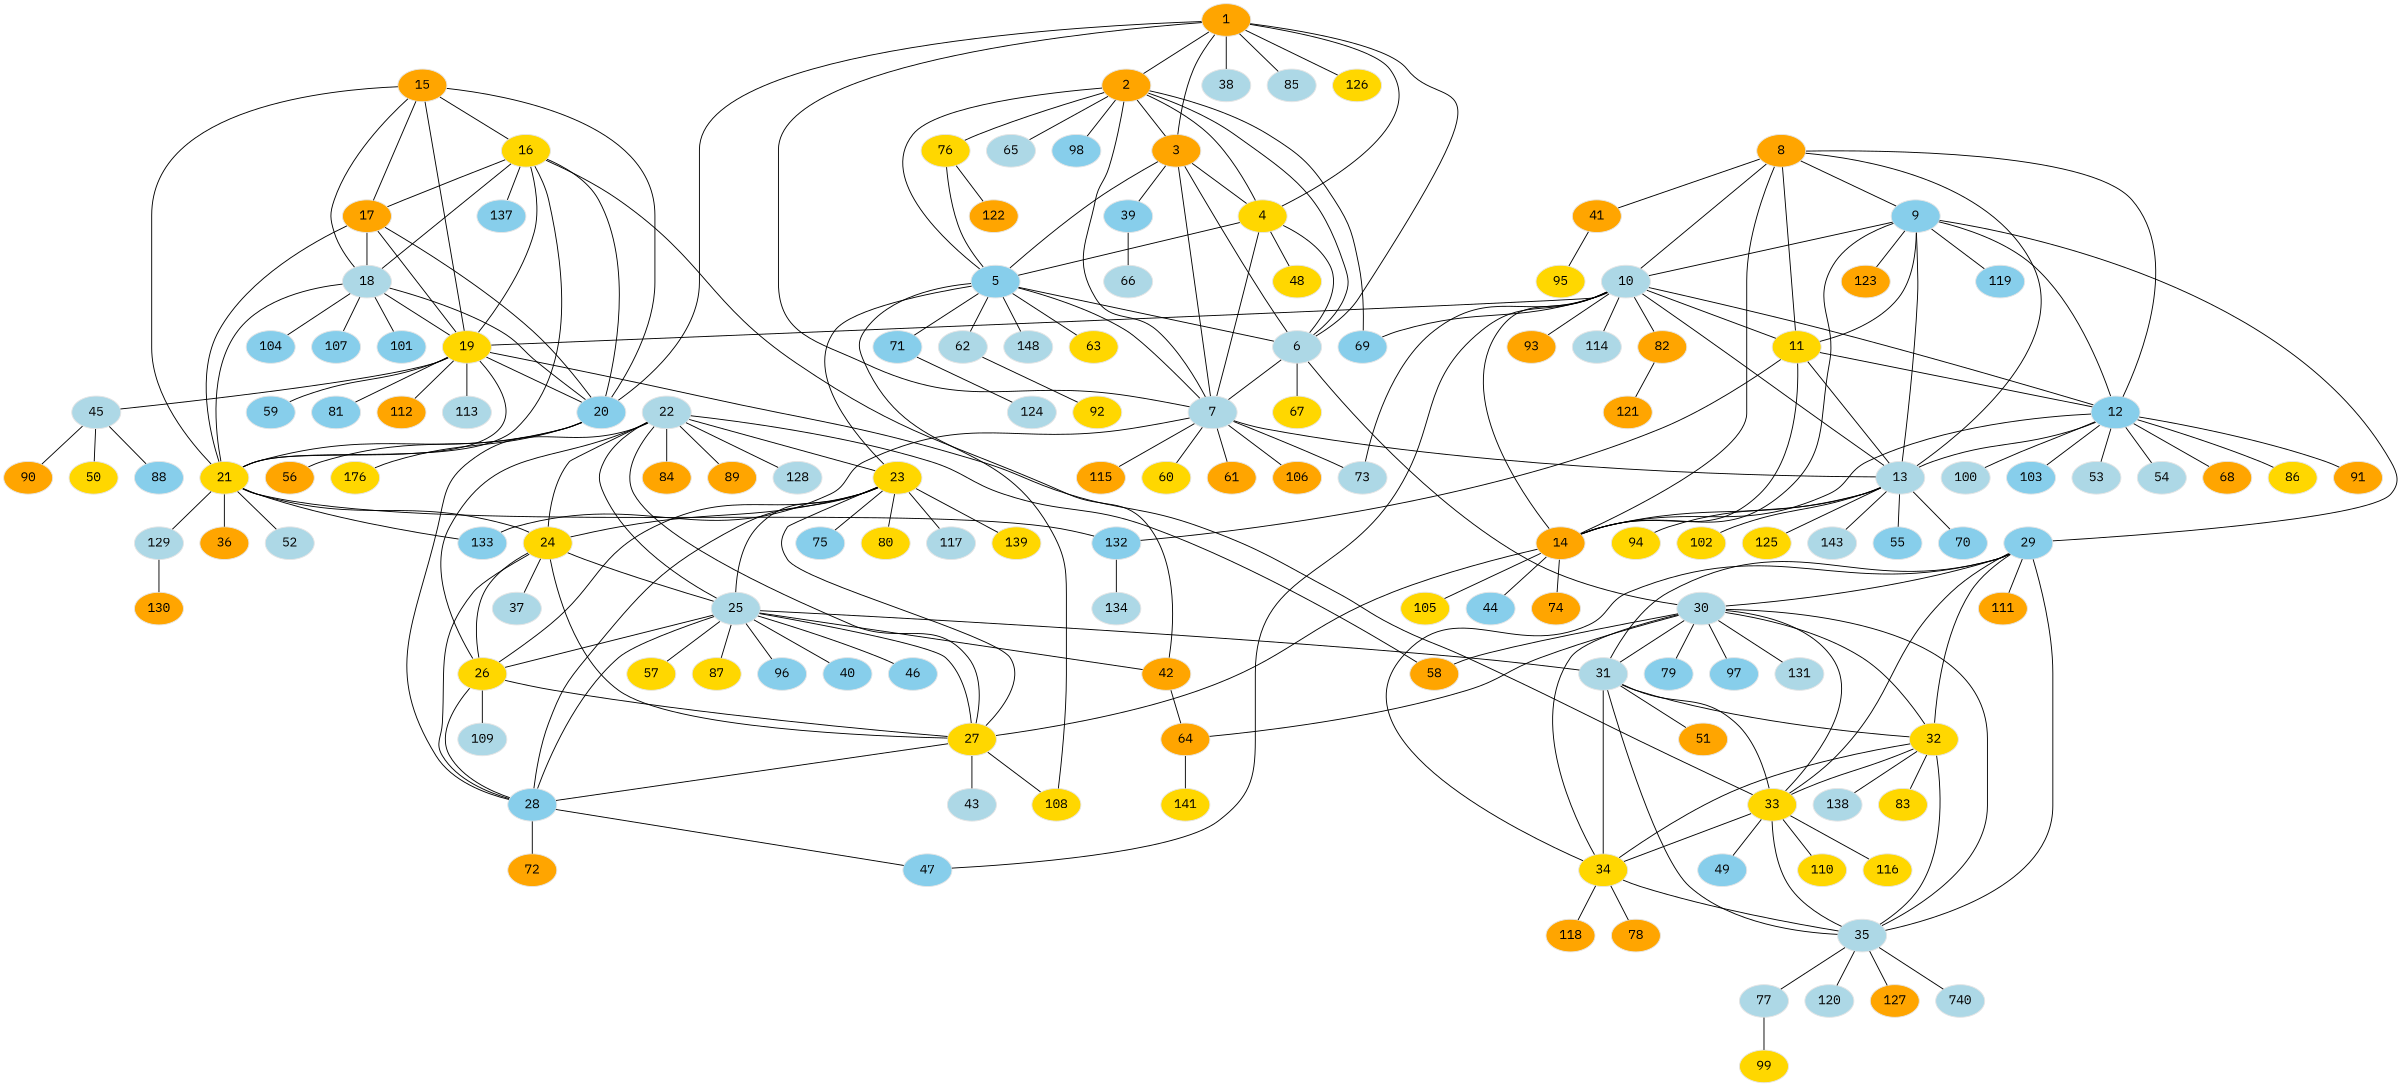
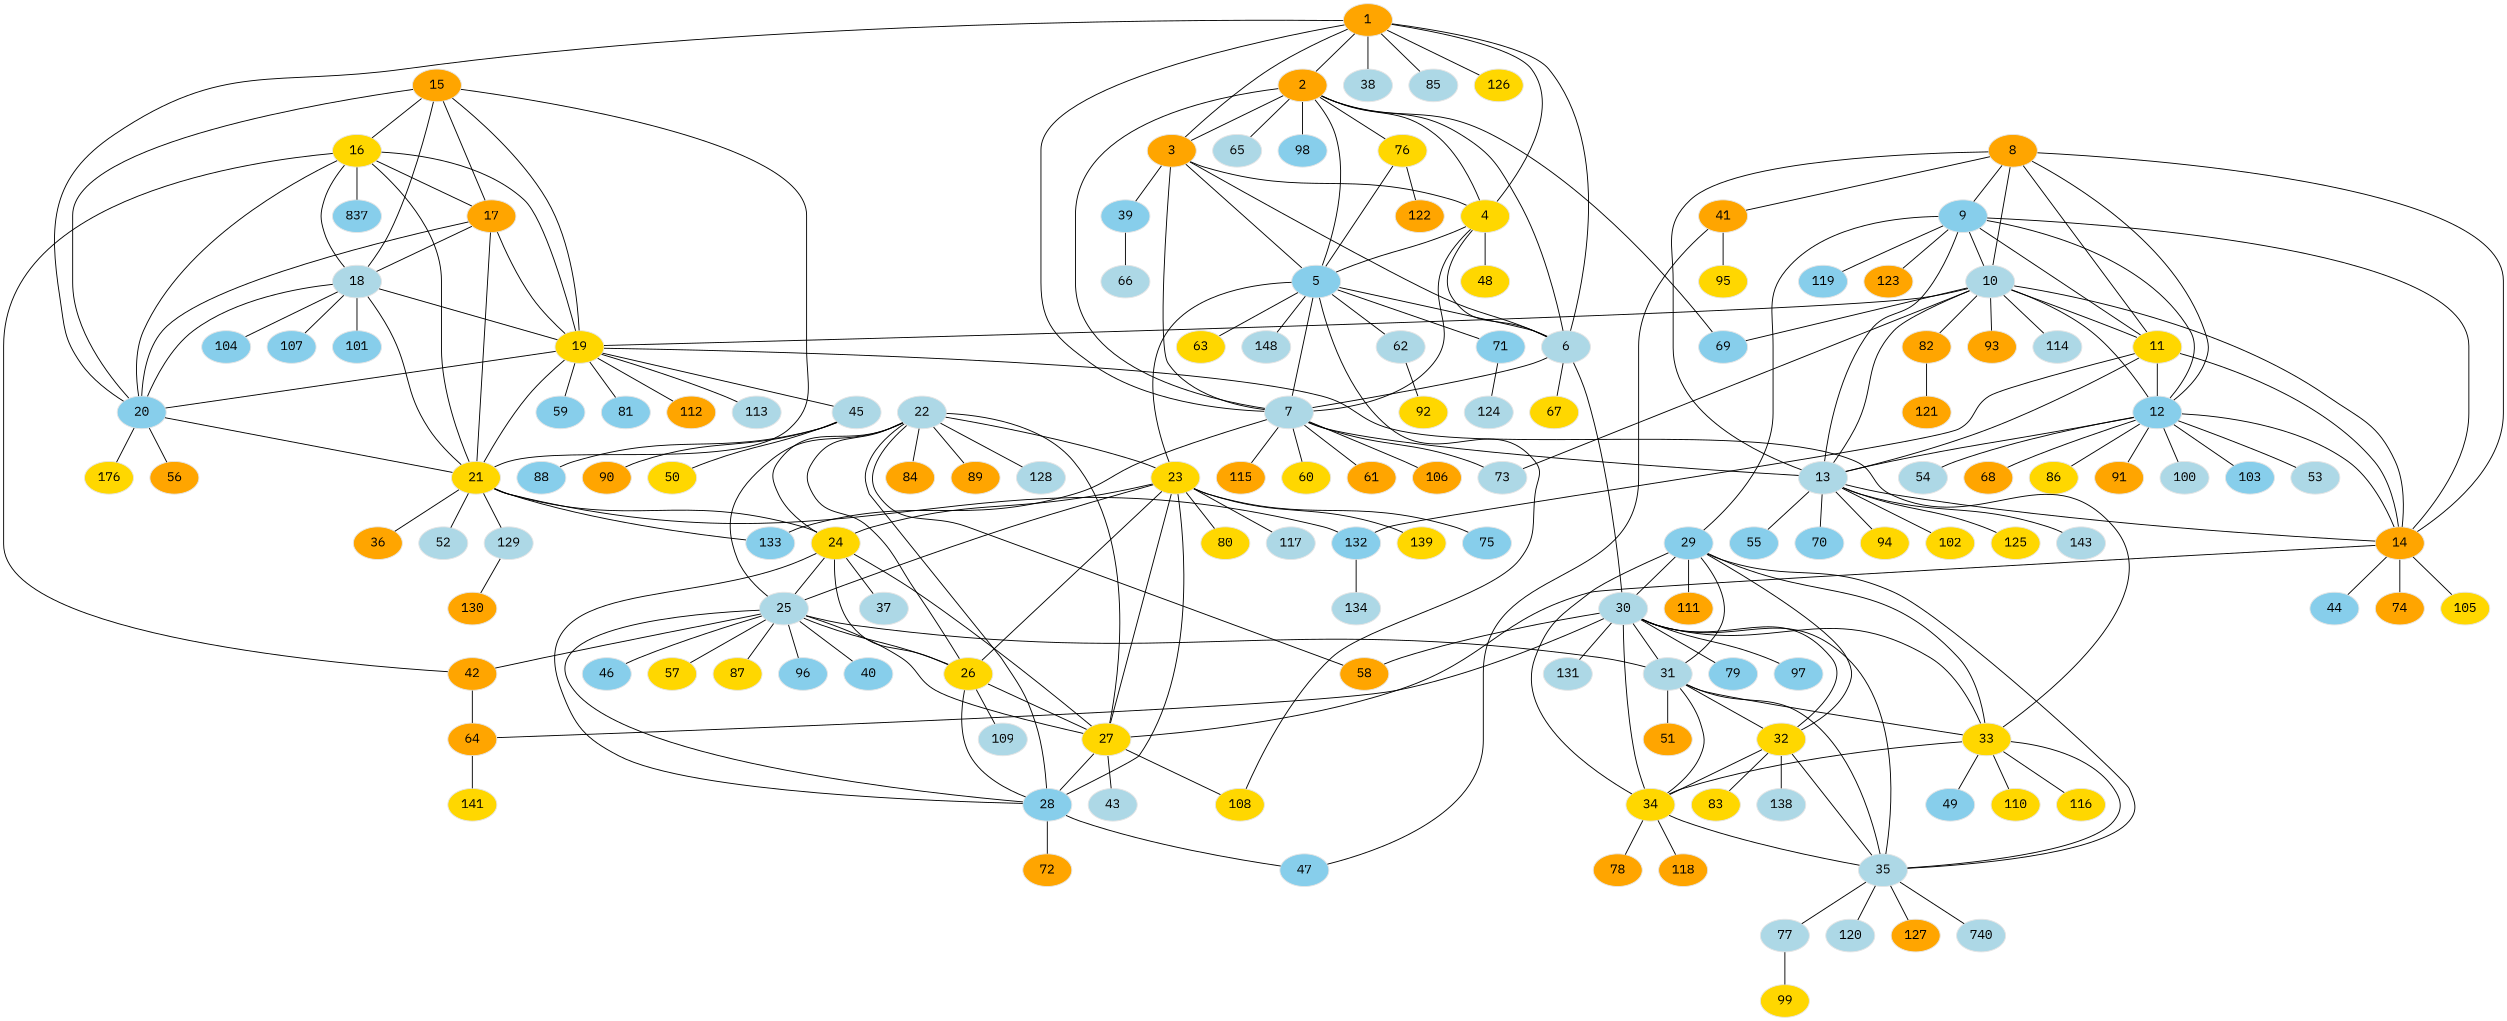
node "137": label "137" -> "837"
edge "10" -- "47": now "41" -- "47"
edge "32" -- "33": removed
